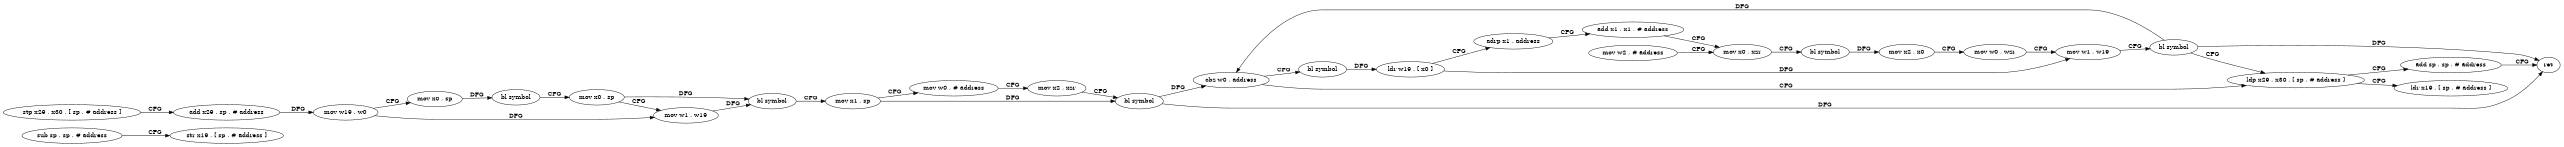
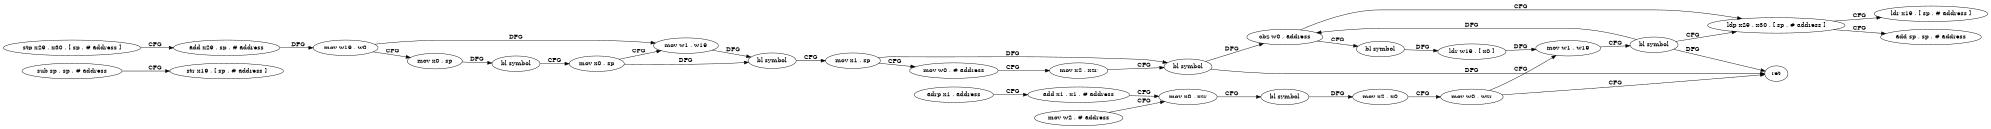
edge "ldr w19 , [ x0 ]" -> "adrp x1 , address": removed, label "CFG"
edge "add sp , sp , # address" -> "ret": now "mov w0 , wzr" -> "ret"
